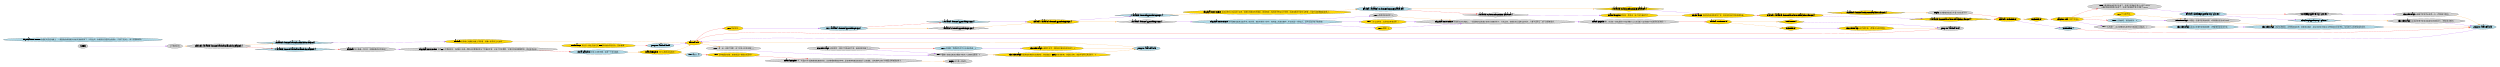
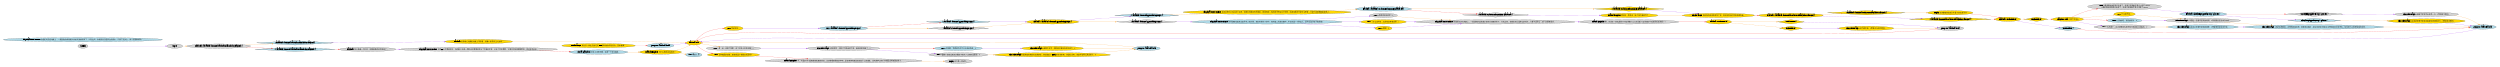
node "Logic: 也许砸破那扇后门不是个好主意……": fillcolor lightgrey -> gold
node "Kim Kitsuragi: “合适的举重手套肯定能提供更好的抓力，”警督表示赞同。": fillcolor lightgrey -> gold
node "公斤重的杠铃": label "公斤重的杠铃" -> "input"
edge "You: “看，金，这是个陷阱。这个杠铃上没有夹圈！”" -> "You: “是哪个混账玩意把夹圈卸下来的？这绝对是重罪。”": now "You: “看，金，这是个陷阱。这个杠铃上没有夹圈！”" -> "Kim Kitsuragi: “你说得对，杠铃片可能会掉下来。最好还是别碰了。”"
edge "You: [离开。]" -> "You: 这种熟悉的感觉，难道我是个举重运动员吗？": now "barbell hub" -> "You: 这种熟悉的感觉，难道我是个举重运动员吗？"
